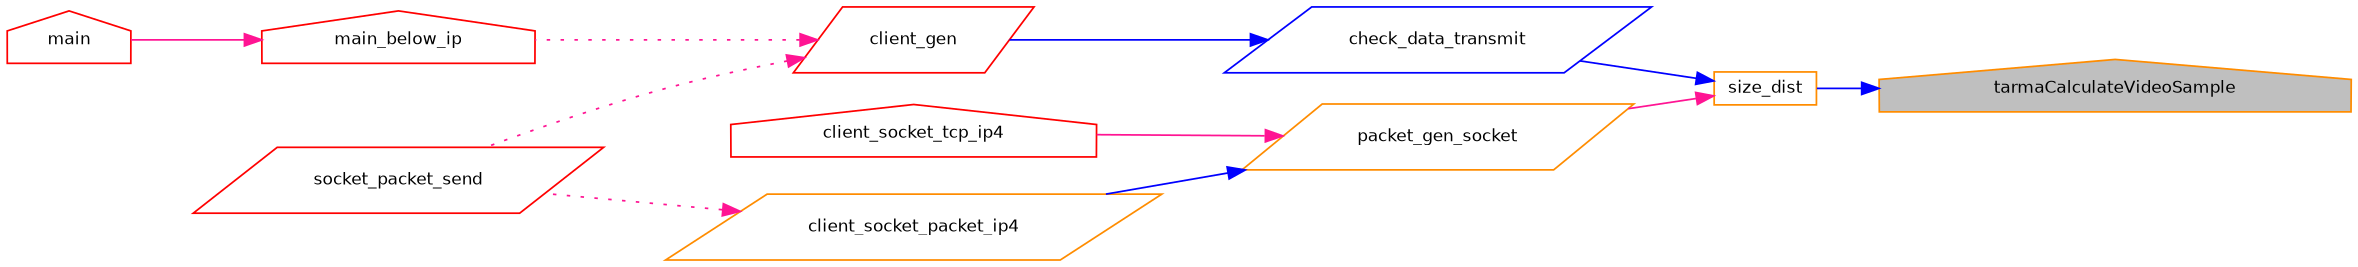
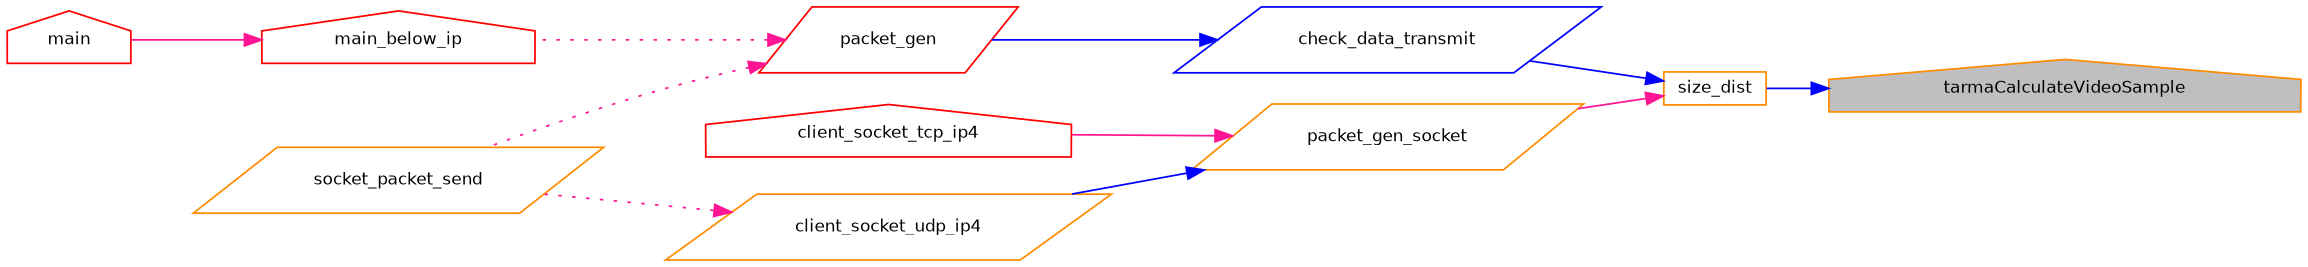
node "client_gen": label "client_gen" -> "packet_gen"
node "socket_packet_send": color red -> darkorange
node "client_socket_packet_ip4": label "client_socket_packet_ip4" -> "client_socket_udp_ip4"
